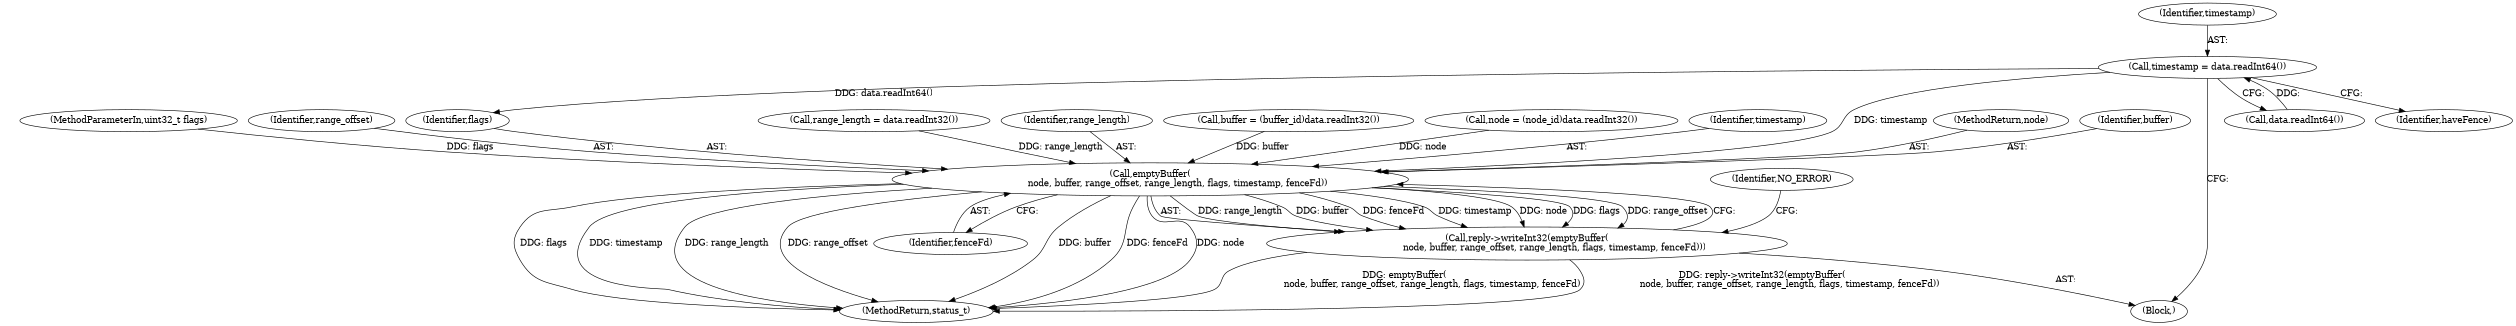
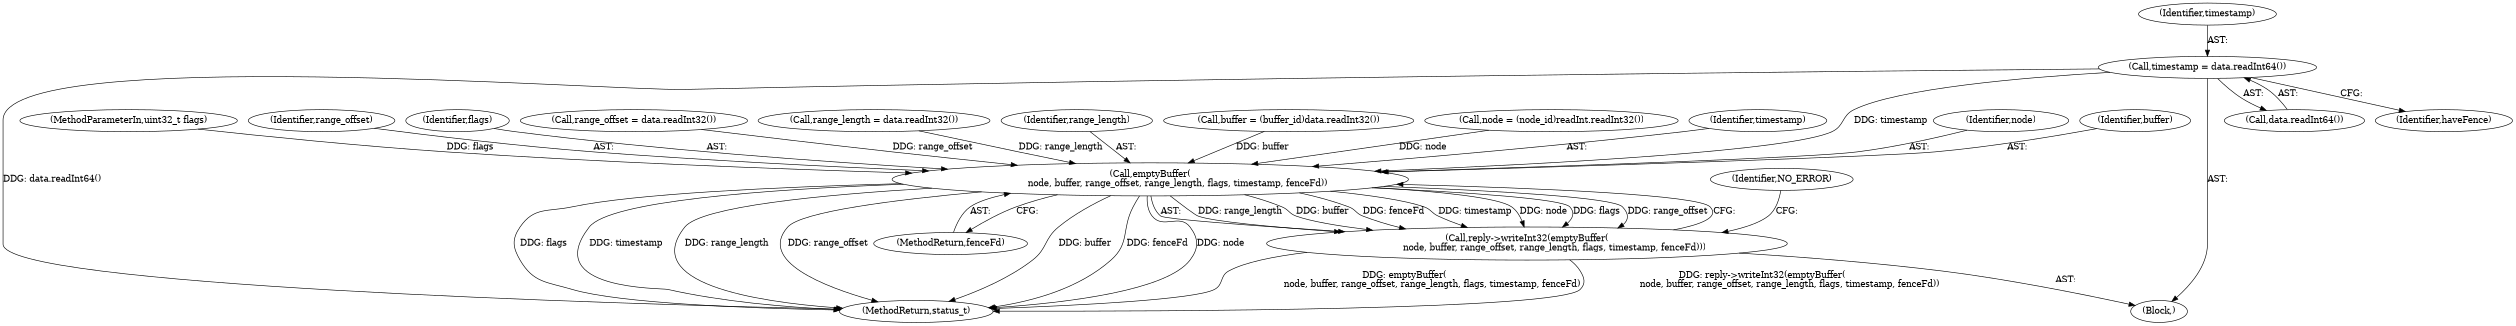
edge "(Call,timestamp = data.readInt64())" -> "(Identifier,flags)": now "(Call,timestamp = data.readInt64())" -> "(MethodReturn,status_t)"
edge "(Call,timestamp = data.readInt64())" -> "(Call,data.readInt64())": label "CFG: " -> "AST: "
edge "(Call,data.readInt64())" -> "(Call,timestamp = data.readInt64())": label "DDG: " -> "AST: "
node "(Call,range_offset = data.readInt32())": added
node "(Call,node = (node_id)data.readInt32())": label "(Call,node = (node_id)data.readInt32())" -> "(Call,node = (node_id)readInt.readInt32())"
node "(MethodReturn,node)": label "(MethodReturn,node)" -> "(Identifier,node)"
edge "(Call,timestamp = data.readInt64())" -> "(Block,)": label "CFG: " -> "AST: "
node "(Identifier,fenceFd)": label "(Identifier,fenceFd)" -> "(MethodReturn,fenceFd)"
